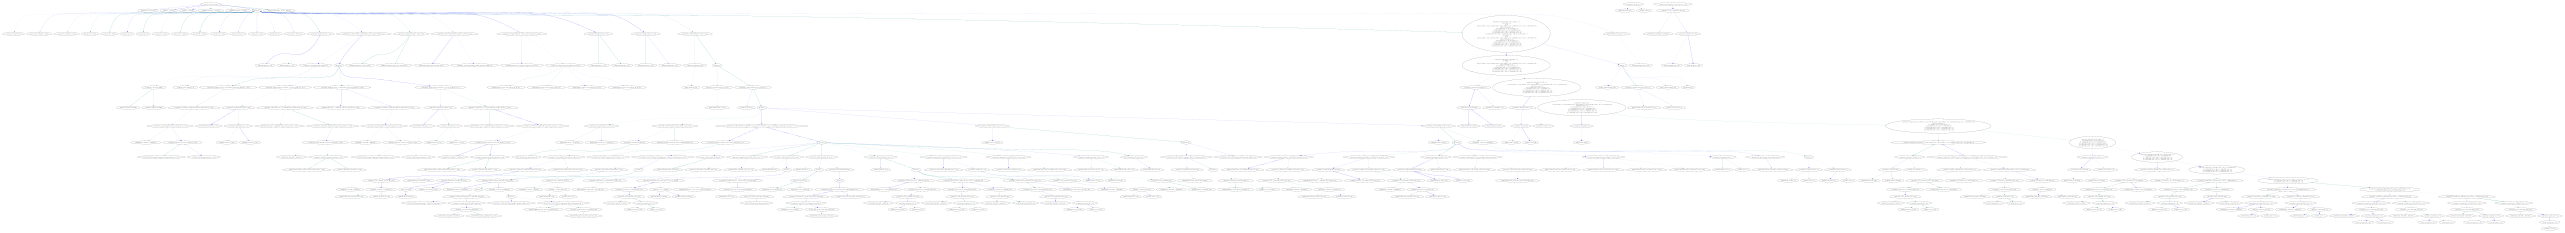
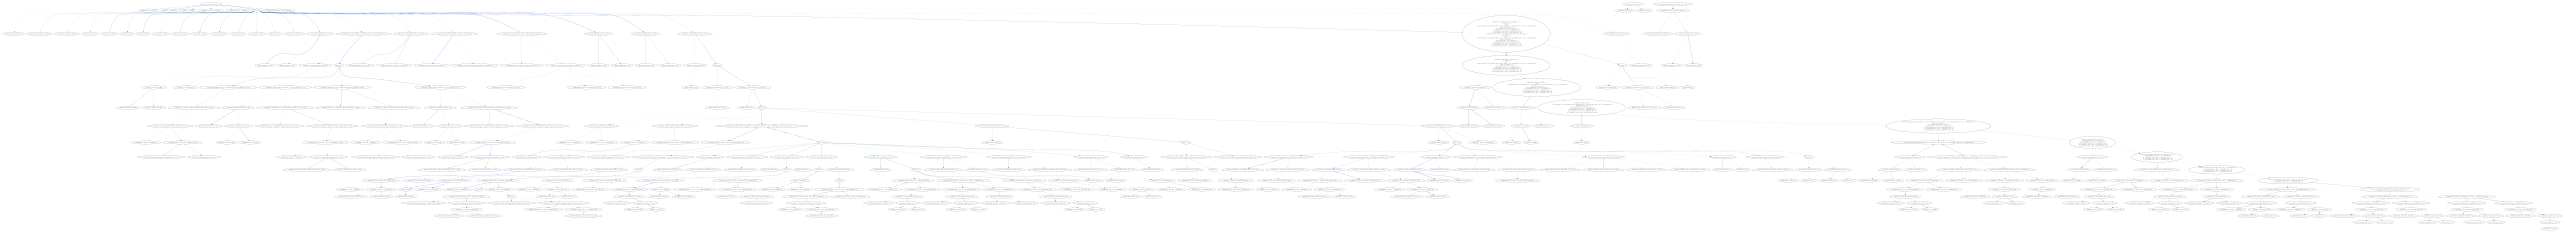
node "(IDENTIFIER,a2,cache_scan_free(a1, a2, a3, v7))": removed
